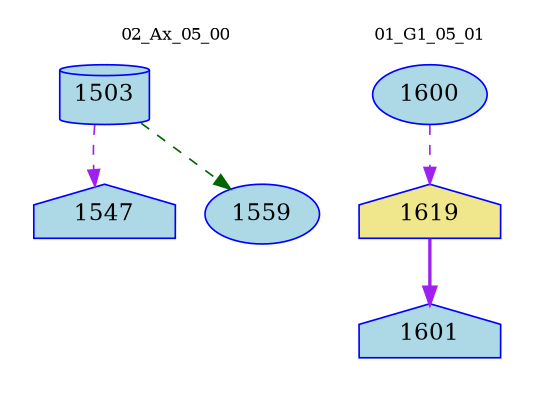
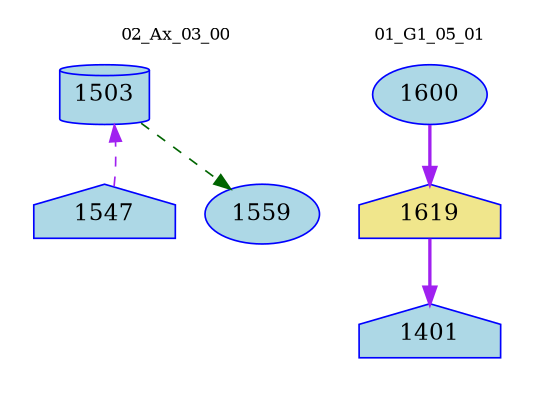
cluster "02_Ax_05_00": label "02_Ax_05_00" -> "02_Ax_03_00"
edge "1600" -> "1619": style dashed -> bold
edge "1503" -> "1547": reversed
node "1601": label "1601" -> "1401"
